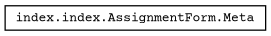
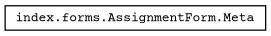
node "index.index.AssignmentForm.Meta": label "index.index.AssignmentForm.Meta" -> "index.forms.AssignmentForm.Meta"
